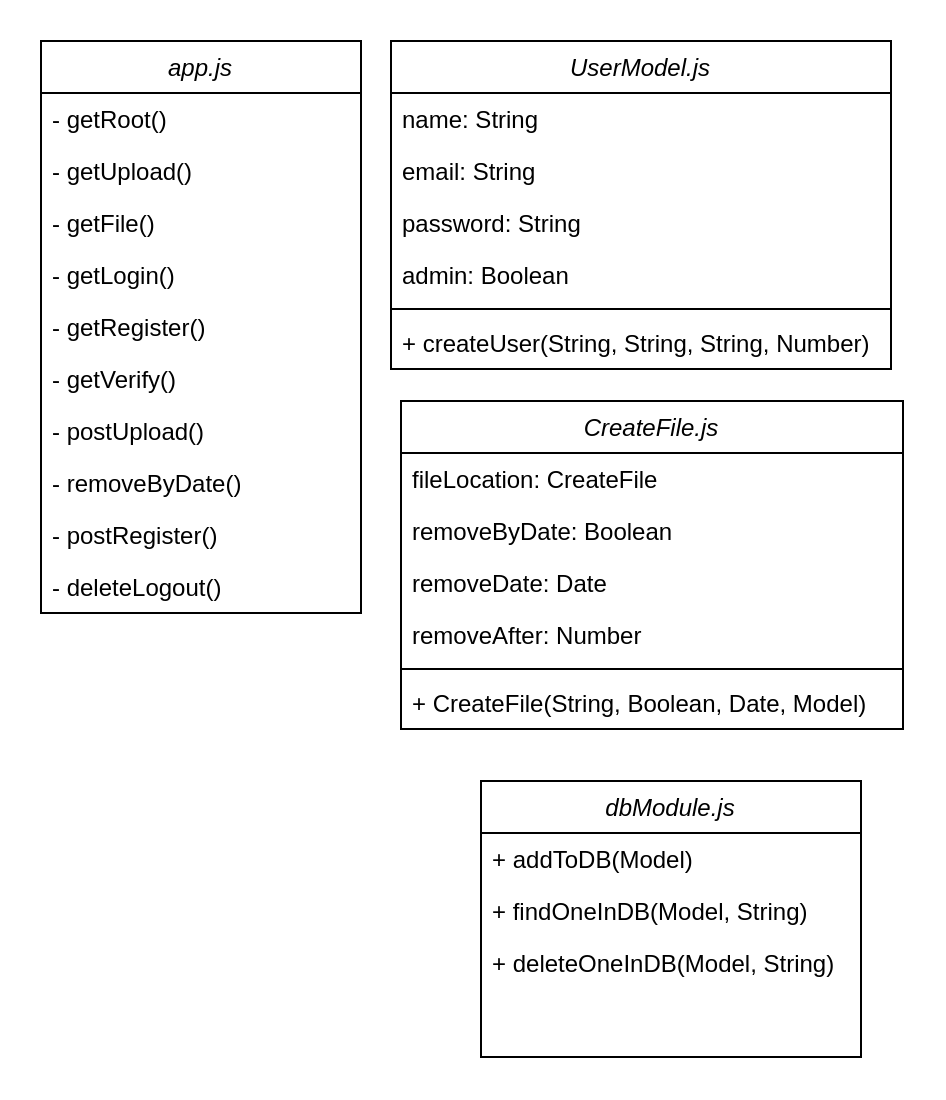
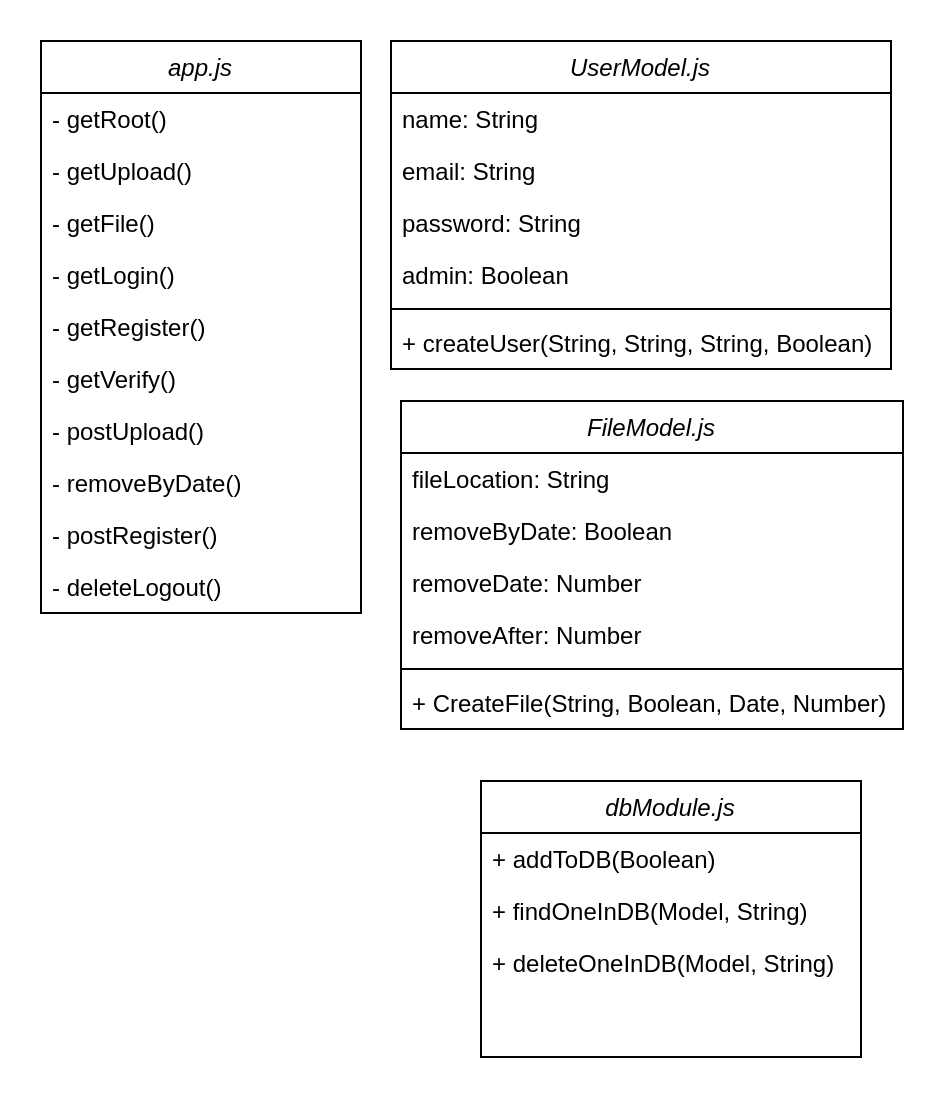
node "+ createUser(String, String, String, Number)": label "+ createUser(String, String, String, Number)" -> "+ createUser(String, String, String, Boolean)"
node "CreateFile.js": label "CreateFile.js" -> "FileModel.js"
node "fileLocation: CreateFile": label "fileLocation: CreateFile" -> "fileLocation: String"
node "removeDate: Date": label "removeDate: Date" -> "removeDate: Number"
node "+ CreateFile(String, Boolean, Date, Model)": label "+ CreateFile(String, Boolean, Date, Model)" -> "+ CreateFile(String, Boolean, Date, Number)"
node "+ addToDB(Model)": label "+ addToDB(Model)" -> "+ addToDB(Boolean)"
